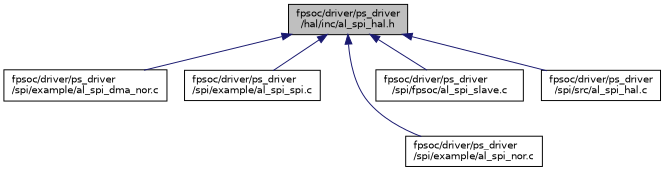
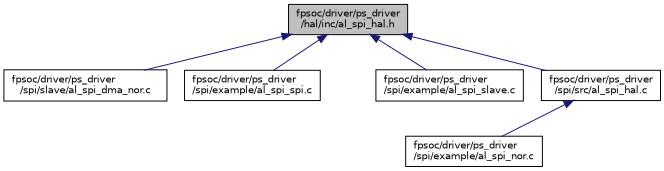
node "fpsoc/driver/ps_driver /spi/example/al_spi_dma_nor.c": label "fpsoc/driver/ps_driver /spi/example/al_spi_dma_nor.c" -> "fpsoc/driver/ps_driver /spi/slave/al_spi_dma_nor.c"
node "fpsoc/driver/ps_driver /spi/fpsoc/al_spi_slave.c": label "fpsoc/driver/ps_driver /spi/fpsoc/al_spi_slave.c" -> "fpsoc/driver/ps_driver /spi/example/al_spi_slave.c"
edge "fpsoc/driver/ps_driver /spi/example/al_spi_nor.c" -> "fpsoc/driver/ps_driver /hal/inc/al_spi_hal.h": now "fpsoc/driver/ps_driver /spi/example/al_spi_nor.c" -> "fpsoc/driver/ps_driver /spi/src/al_spi_hal.c"
